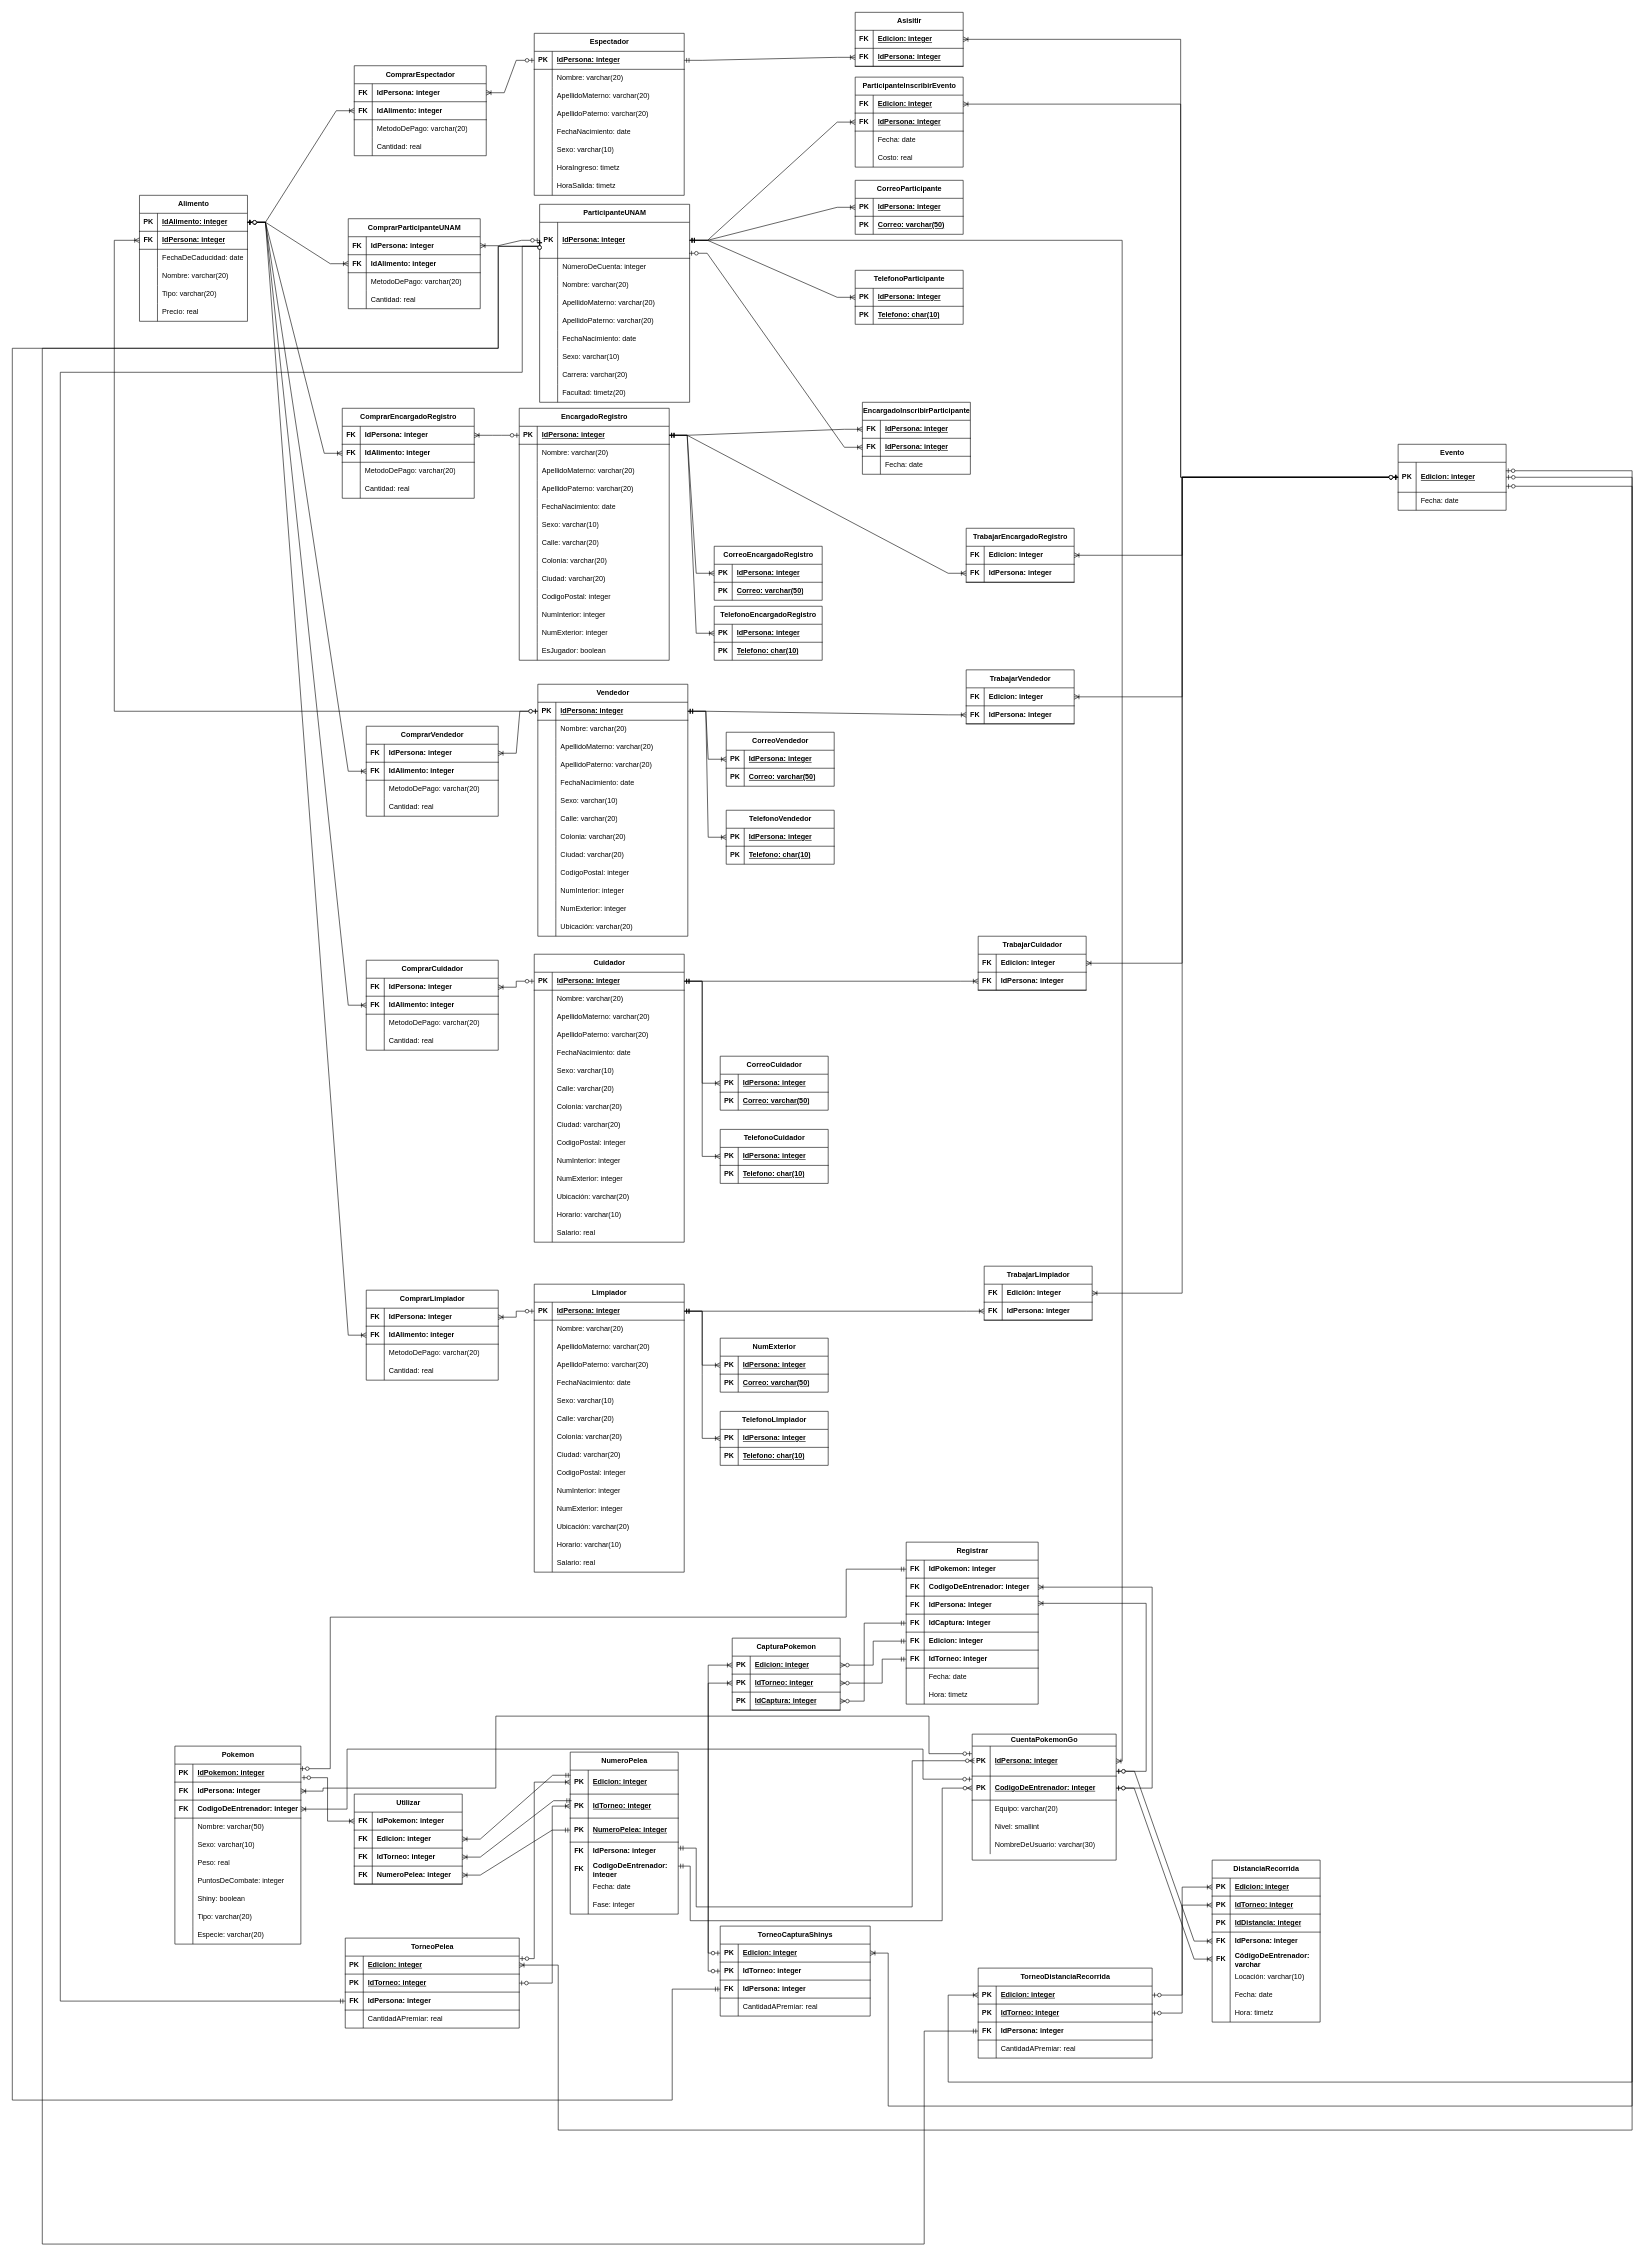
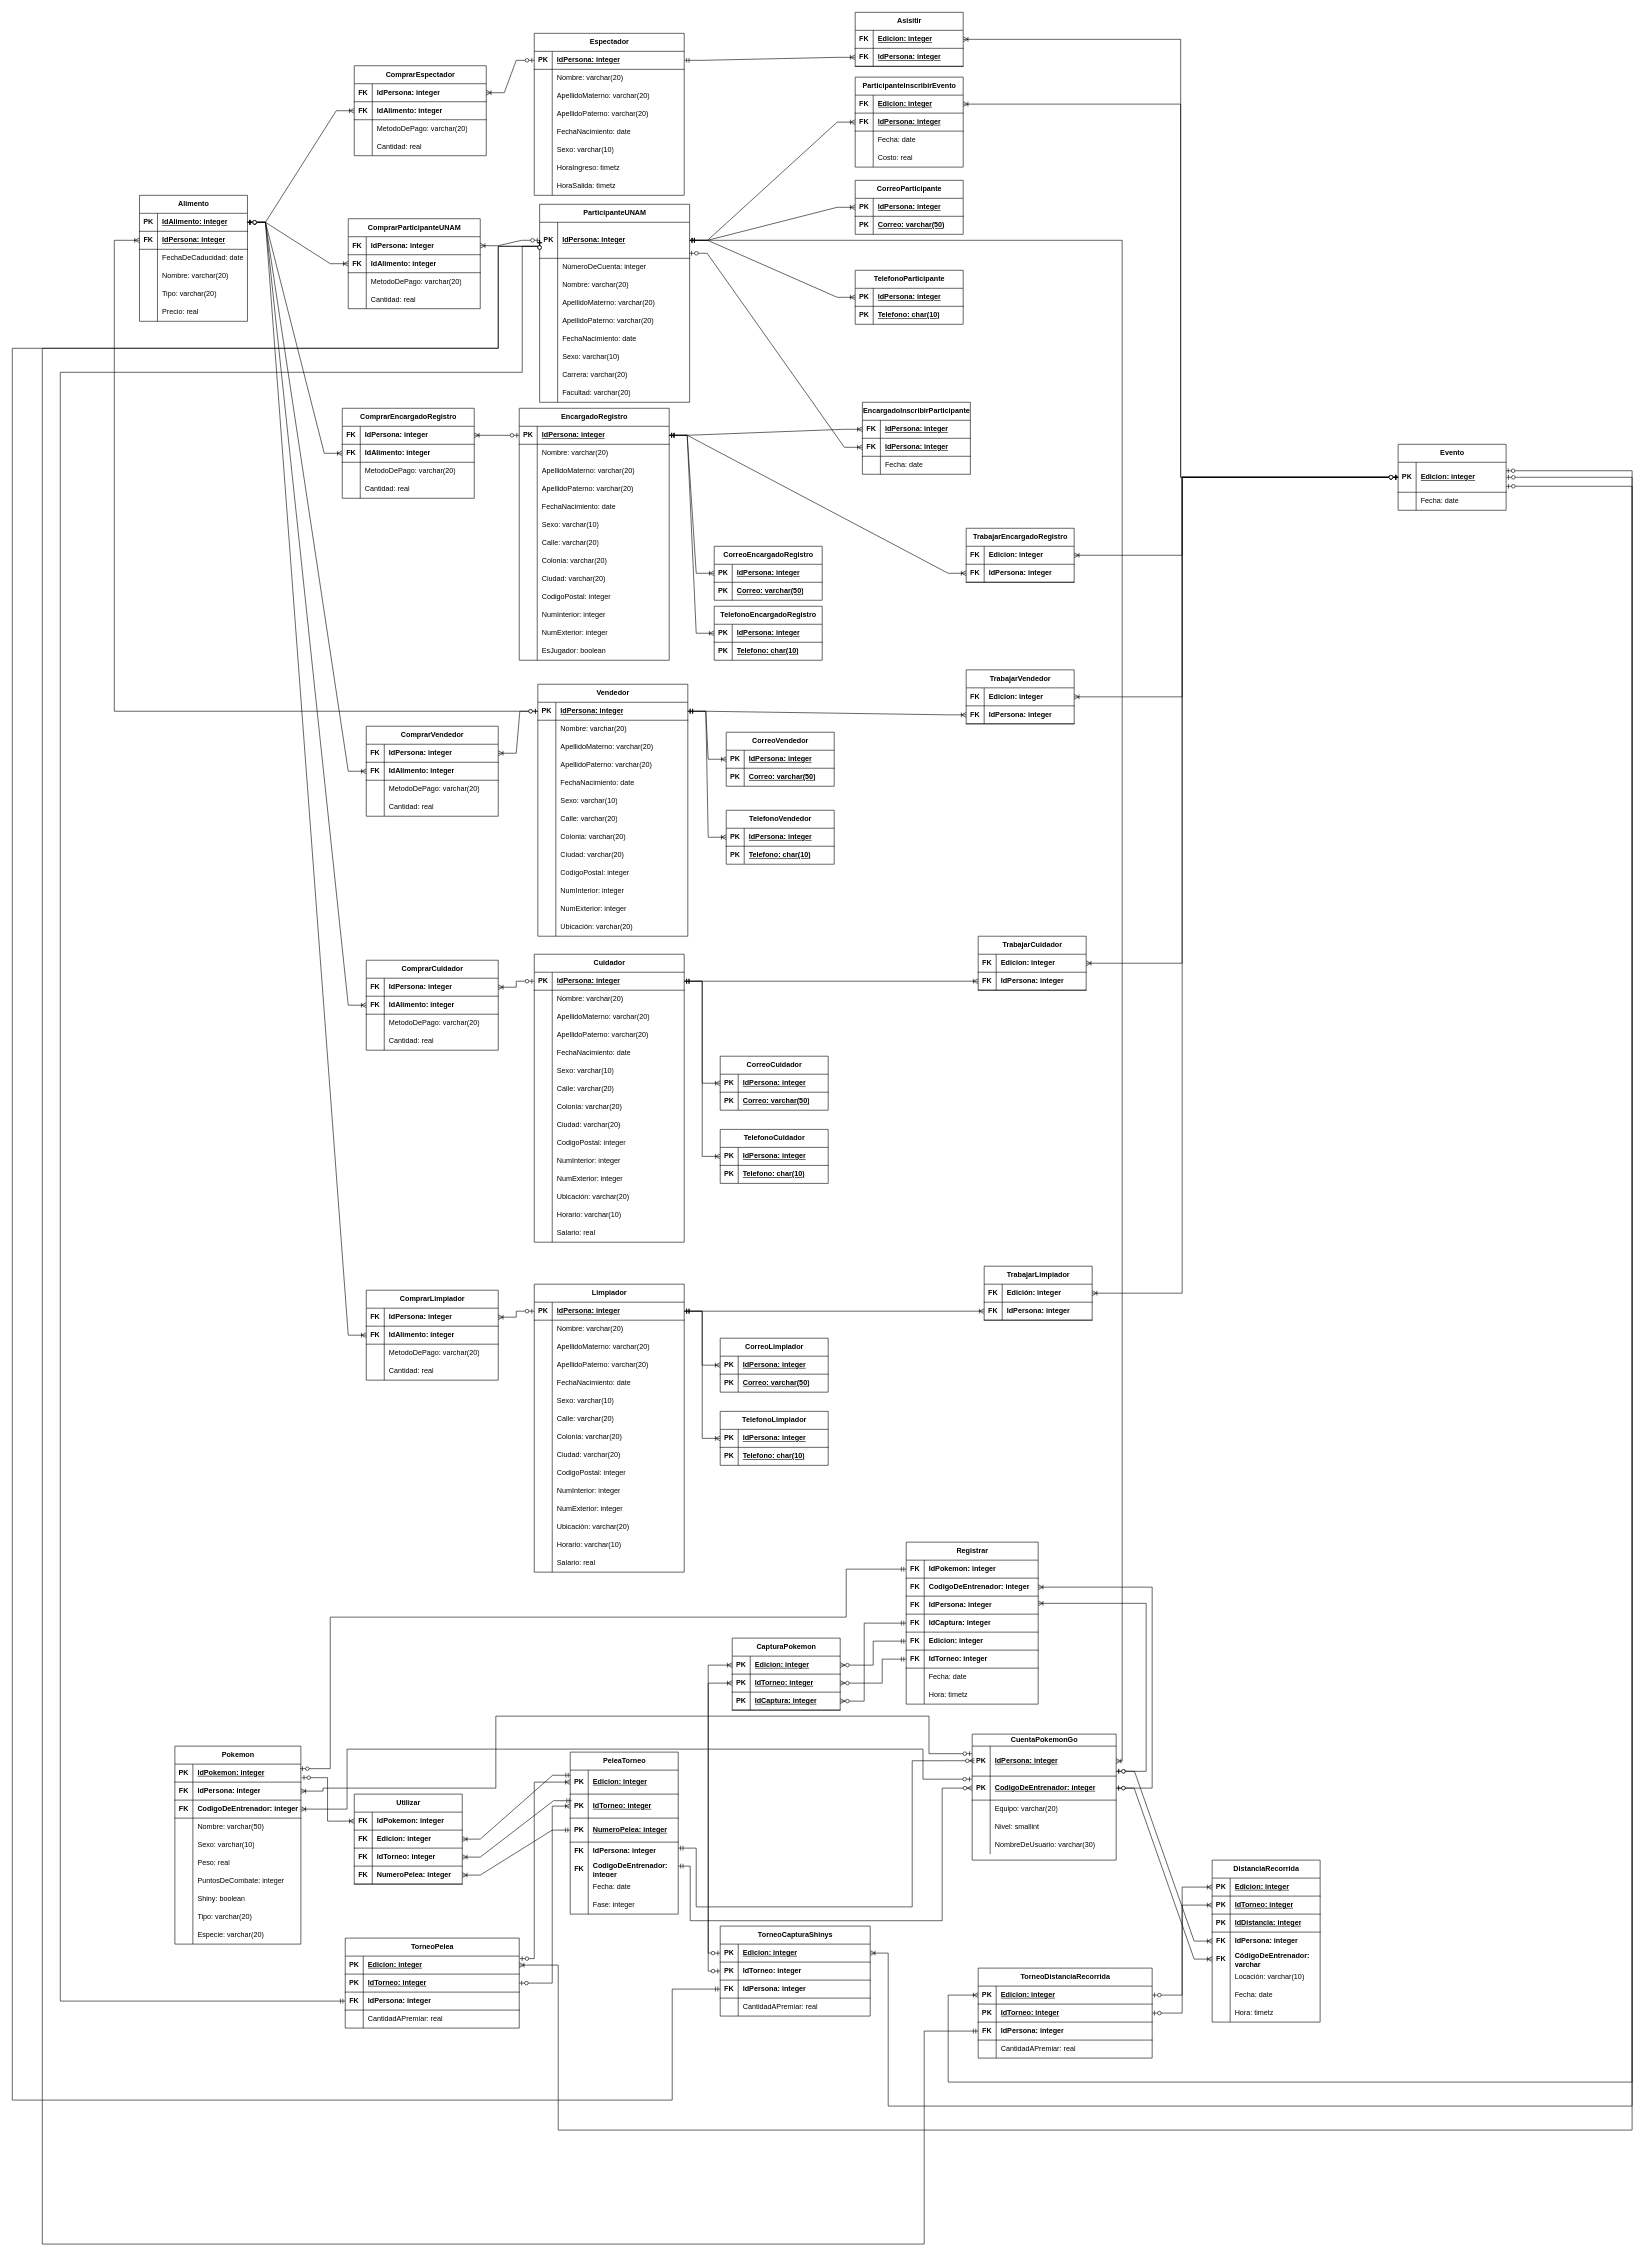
node "Facultad: timetz(20)": label "Facultad: timetz(20)" -> "Facultad: varchar(20)"
node "NumExterior": label "NumExterior" -> "CorreoLimpiador"
node "NumeroPelea": label "NumeroPelea" -> "PeleaTorneo"
